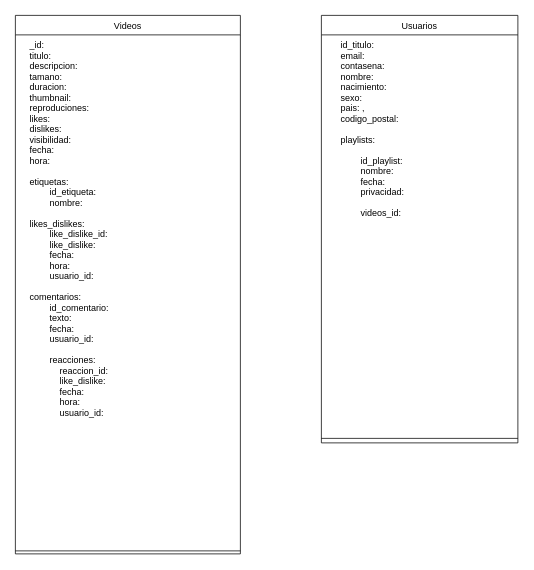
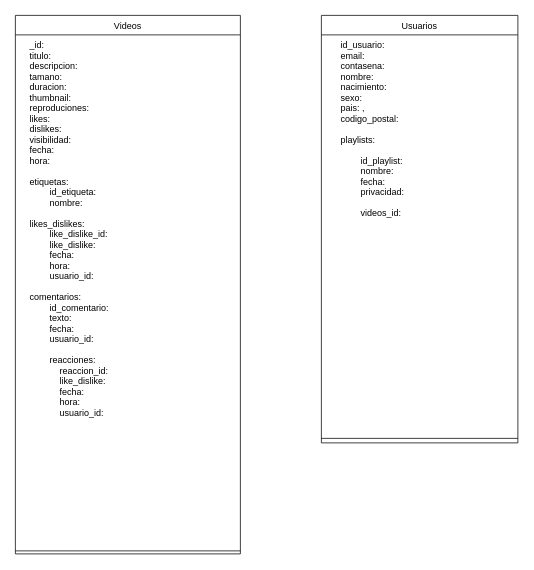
node "id_titulo: email: contasena: nombre: nacimiento: sexo: pais: , codigo_postal: playlists: id_playlist: nombre: fecha: privacidad: videos_id:": label "id_titulo: email: contasena: nombre: nacimiento: sexo: pais: , codigo_postal: playlists: id_playlist: nombre: fecha: privacidad: videos_id:" -> "id_usuario: email: contasena: nombre: nacimiento: sexo: pais: , codigo_postal: playlists: id_playlist: nombre: fecha: privacidad: videos_id:"
